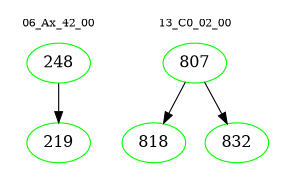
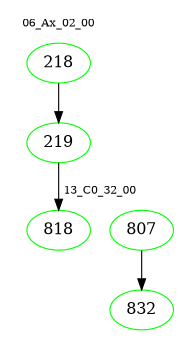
cluster "06_Ax_42_00": label "06_Ax_42_00" -> "06_Ax_02_00"
cluster "13_C0_02_00": label "13_C0_02_00" -> "13_C0_32_00"
node "248": label "248" -> "218"
edge "807" -> "818": now "219" -> "818"
